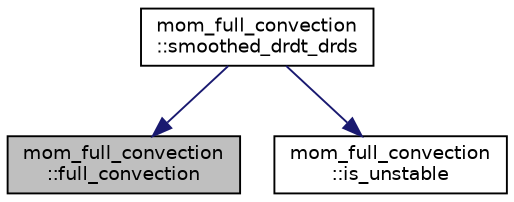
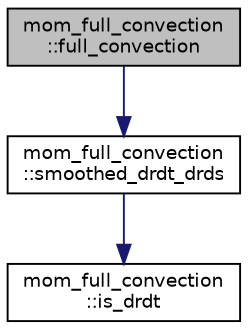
edge "mom_full_convection ::smoothed_drdt_drds" -> "mom_full_convection ::full_convection": reversed
node "mom_full_convection ::is_unstable": label "mom_full_convection ::is_unstable" -> "mom_full_convection ::is_drdt"
